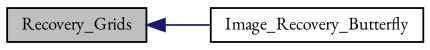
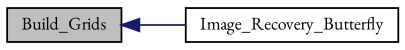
node "Recovery_Grids": label "Recovery_Grids" -> "Build_Grids"
